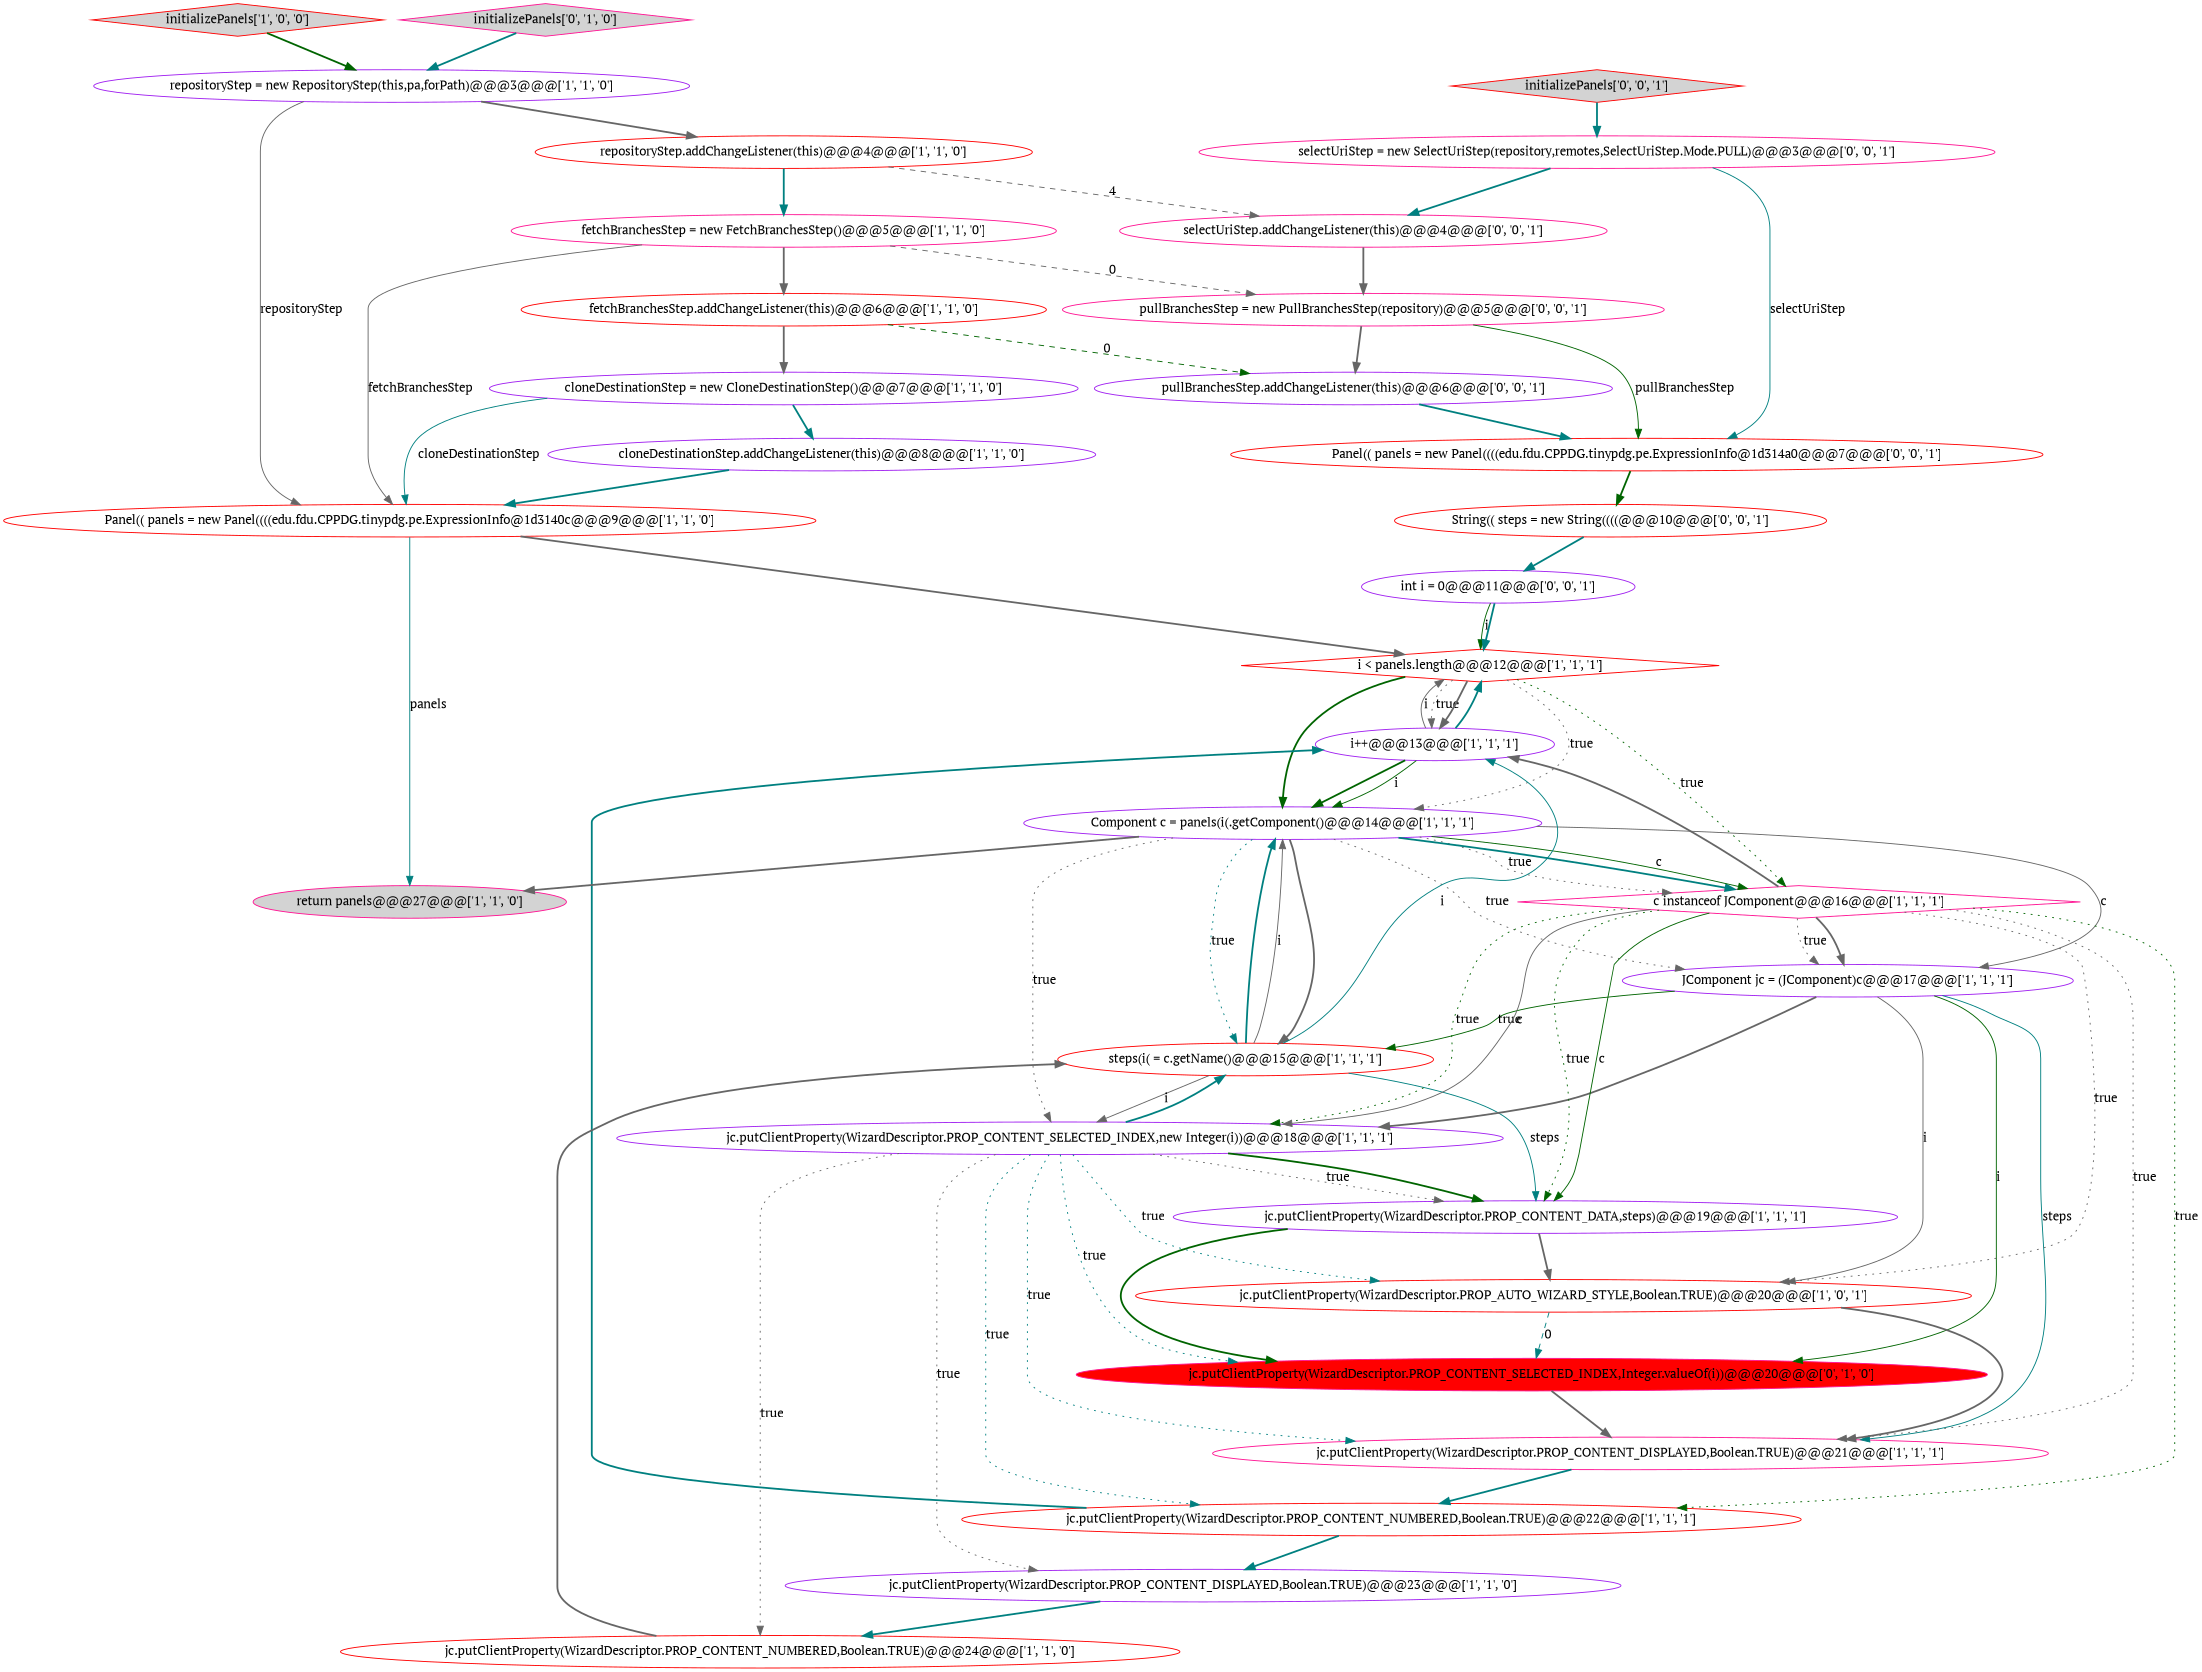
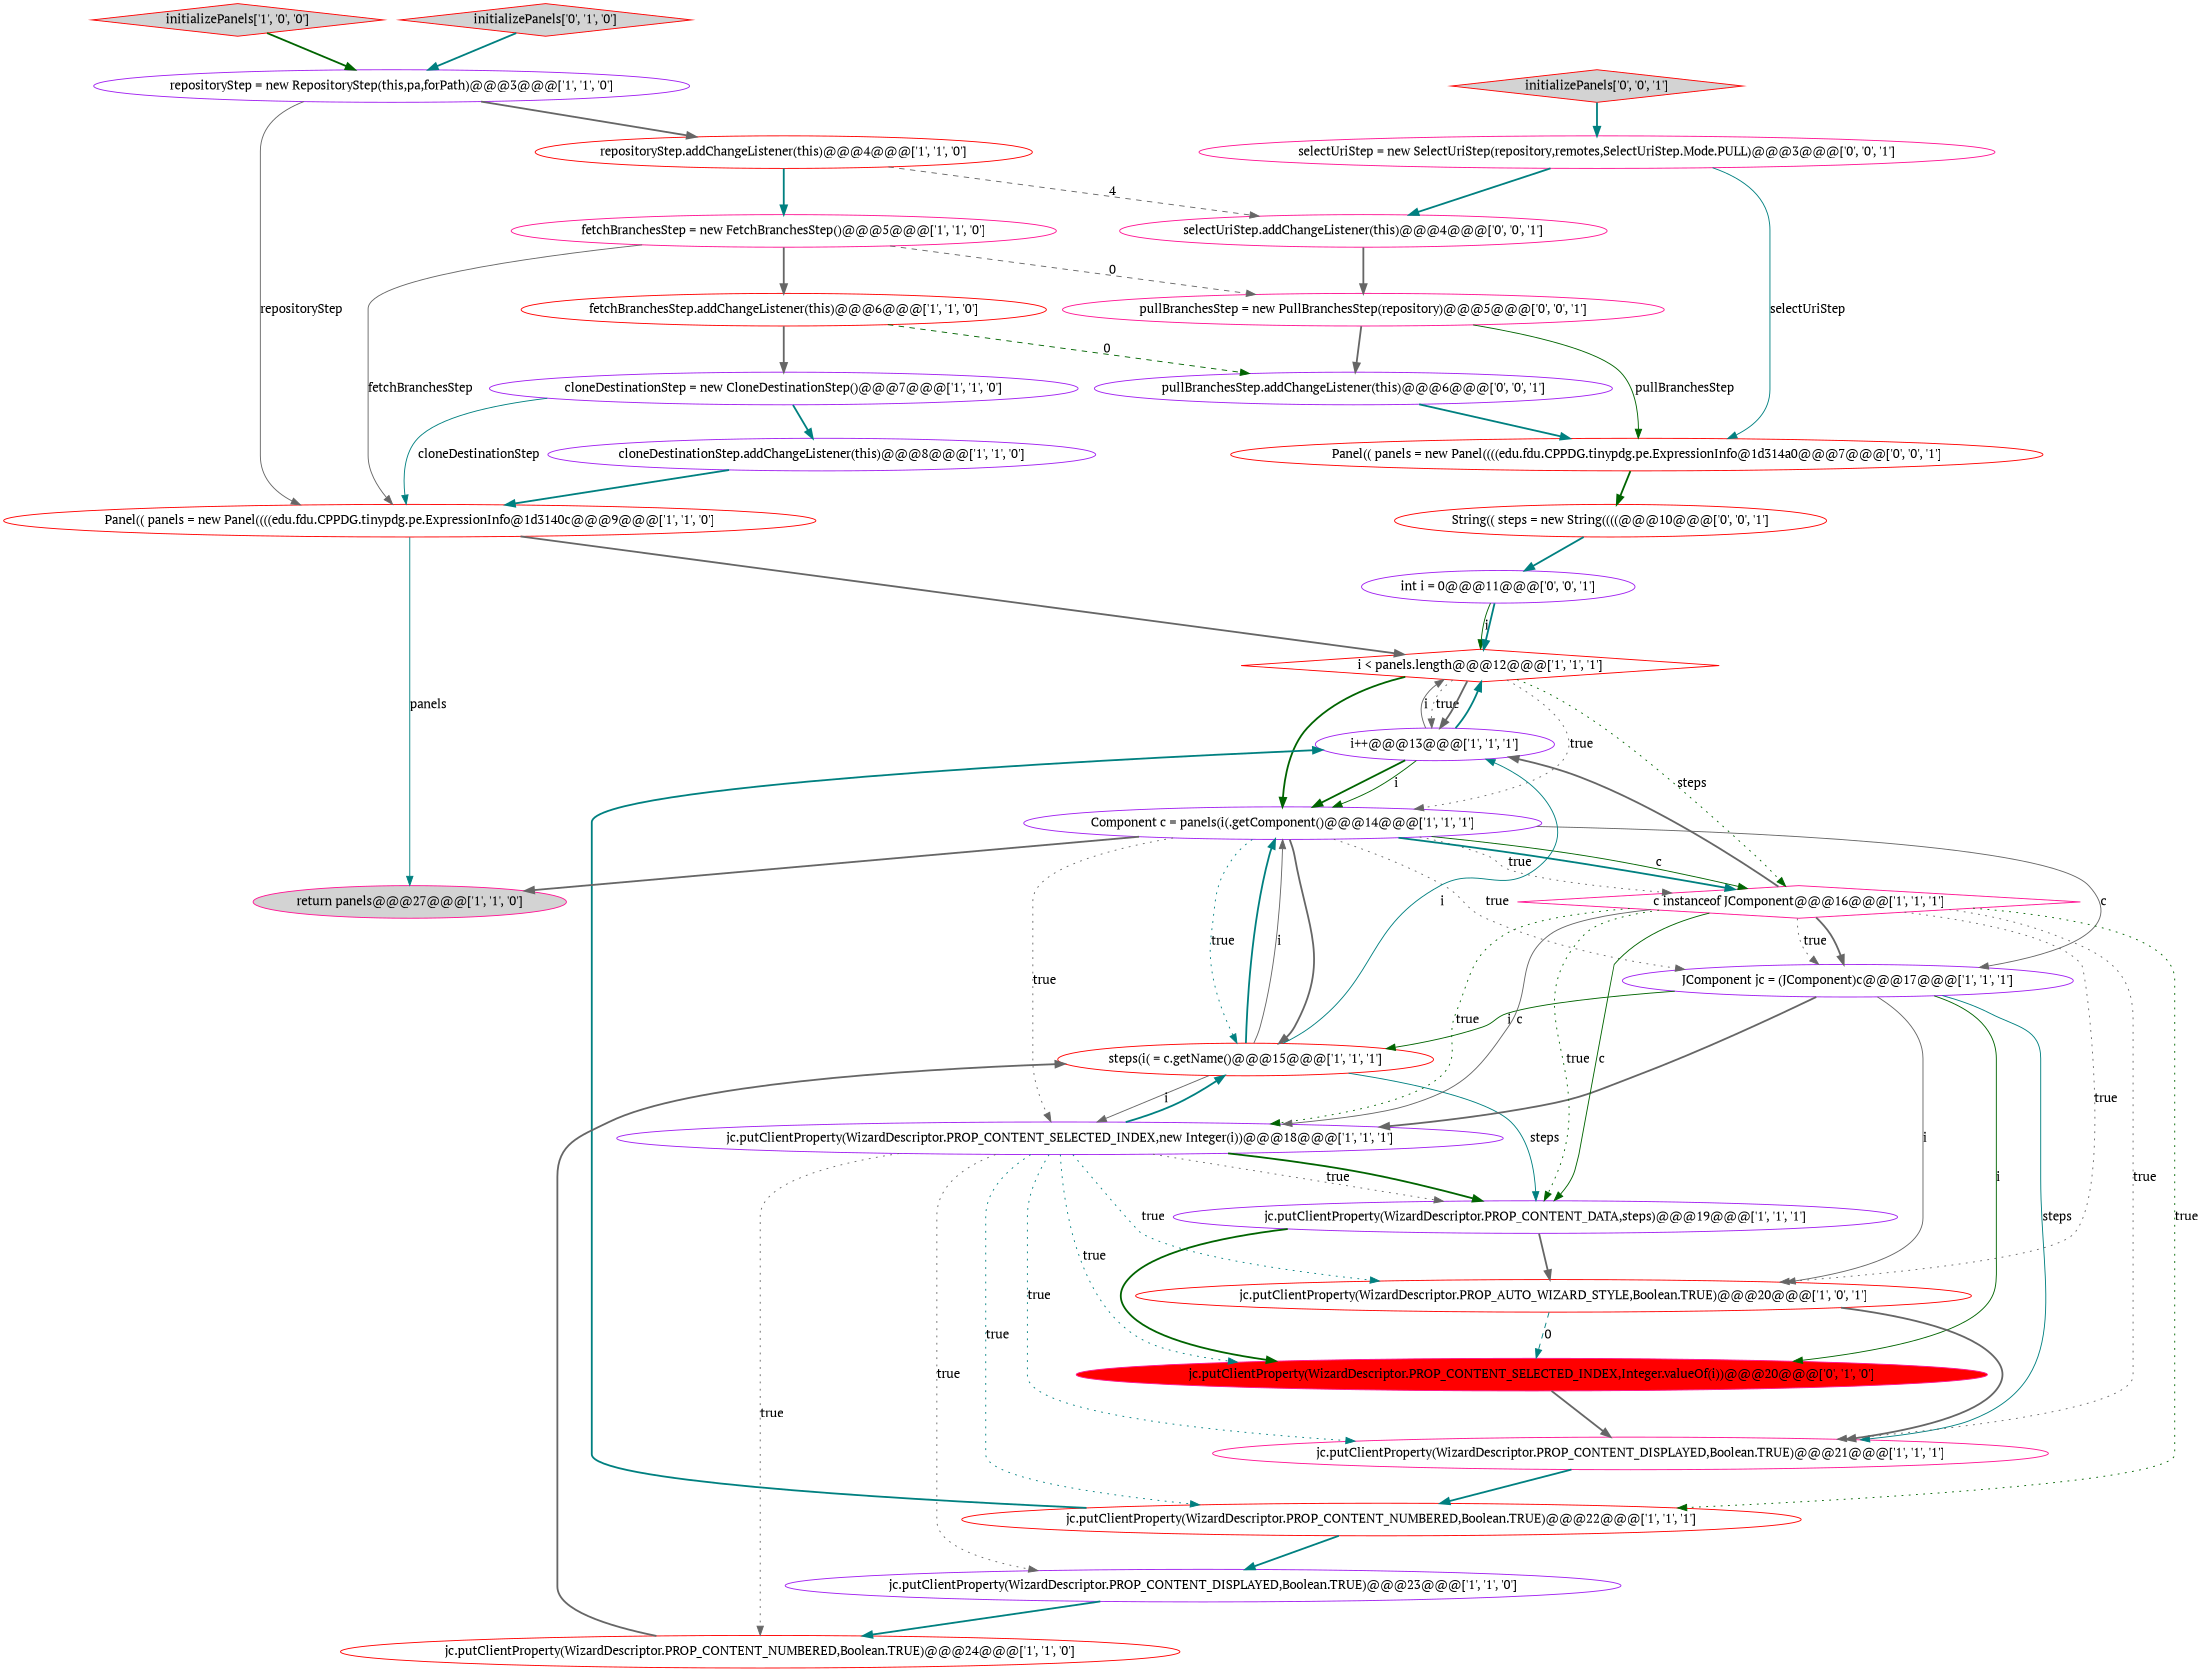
node "initializePanels['0', '1', '0']": color deeppink -> red
edge "i < panels.length@@@12@@@['1', '1', '1']" -> "c instanceof JComponent@@@16@@@['1', '1', '1']": label "true" -> "steps"
edge "JComponent jc = (JComponent)c@@@17@@@['1', '1', '1']" -> "steps(i( = c.getName()@@@15@@@['1', '1', '1']": label "true" -> "i"
